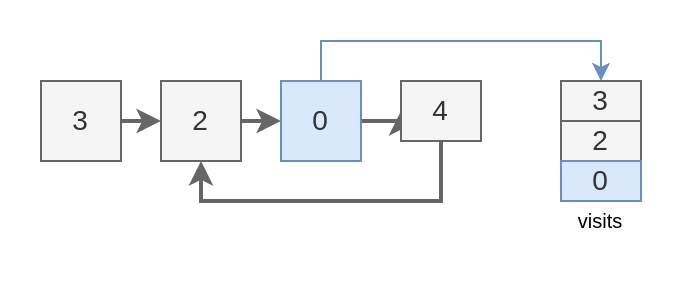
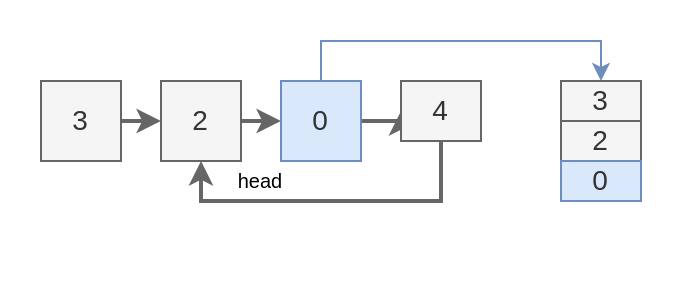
node "head": added
node "visits": removed
